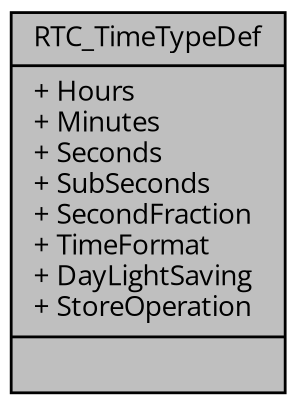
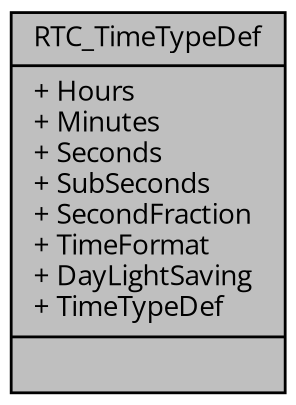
node "RTC_TimeTypeDef": text "+ StoreOperation" -> "+ TimeTypeDef"
